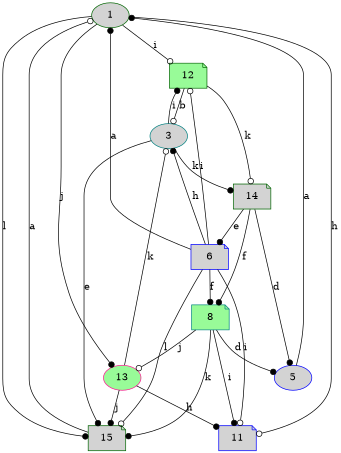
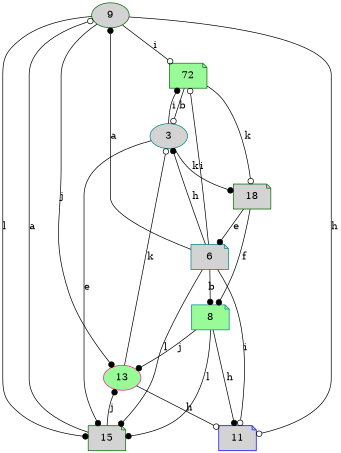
node "1": label "1" -> "9"
node "12": label "12" -> "72"
node "14": label "14" -> "18"
node "6": color blue -> teal
edge "6" -> "8": label "f" -> "b"
edge "6" -> "15": arrowhead odot -> dot
edge "8" -> "13": arrowhead odot -> dot
edge "8" -> "15": label "k" -> "l"
edge "8" -> "11": label "i" -> "h"
node "5": removed
edge "13" -> "15": reversed
edge "13" -> "11": arrowhead dot -> odot
